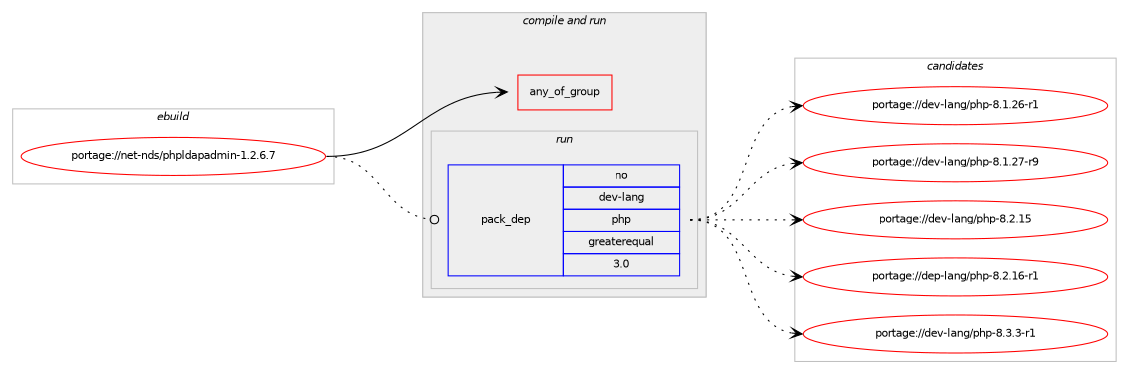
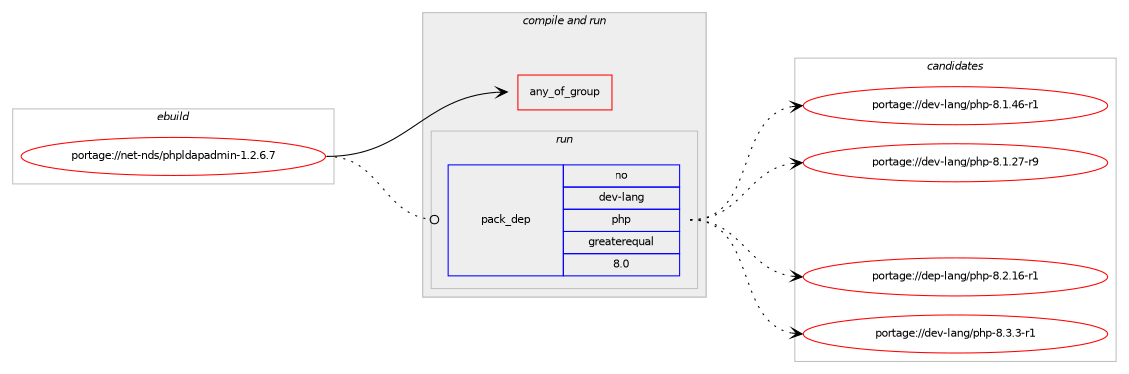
node "portage://dev-lang/php-8.1.26-r1": label "portage://dev-lang/php-8.1.26-r1" -> "portage://dev-lang/php-8.1.46-r1"
node "portage://dev-lang/php-8.2.15": removed
node "pack_dep": text "3.0" -> "8.0"
